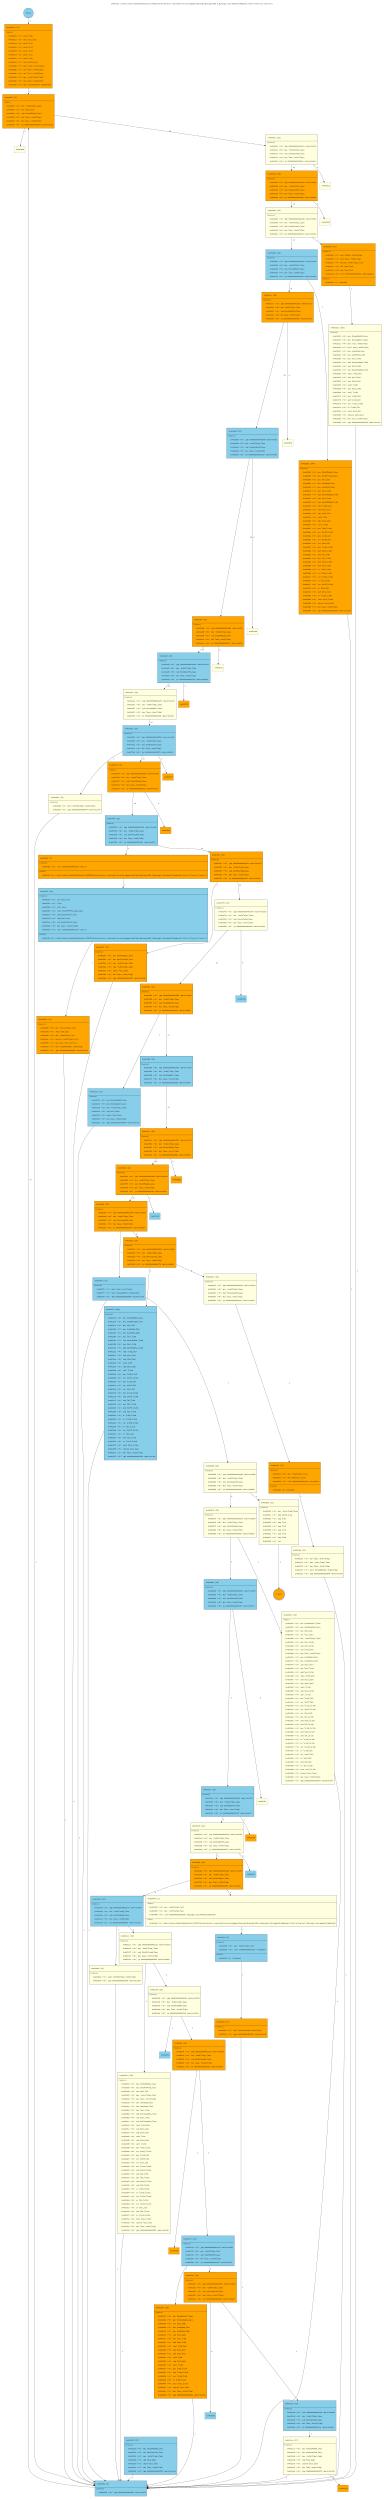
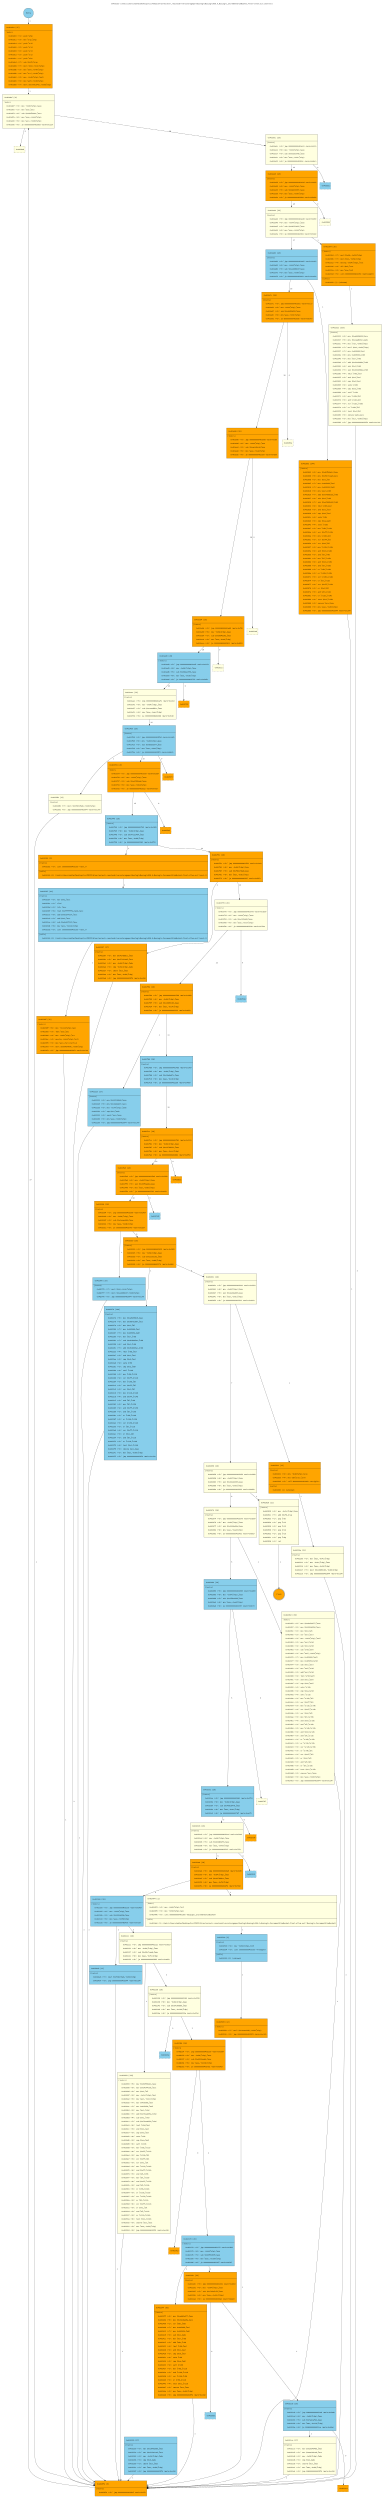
node "0x401def [29]": fillcolor orange -> lightyellow
node "0x40262c": fillcolor lightyellow -> skyblue
node "0x401e98 [28]": fillcolor skyblue -> orange
edge "0x4027f0 [19]" -> "0x402058 [28]": now "0x40203c [28]" -> "0x402058 [28]"
node "0x4024e8 [12]": fillcolor lightyellow -> skyblue
edge "0x4021ce [27]" -> "0x4021c4": now "0x4021a8 [28]" -> "0x4021c4"
node "0x4029f4 [5]": fillcolor skyblue -> orange
